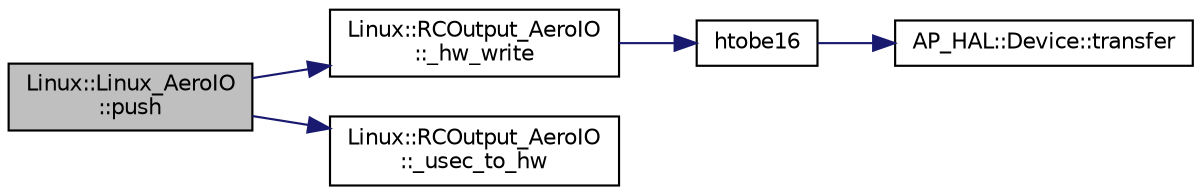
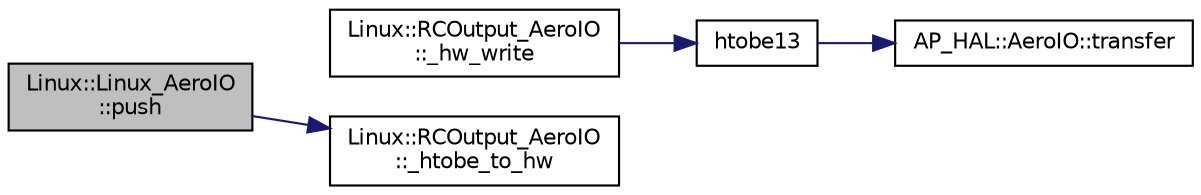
node "htobe16": label "htobe16" -> "htobe13"
node "AP_HAL::Device::transfer": label "AP_HAL::Device::transfer" -> "AP_HAL::AeroIO::transfer"
edge "Linux::Linux_AeroIO ::push" -> "Linux::RCOutput_AeroIO ::_hw_write": removed
node "Linux::RCOutput_AeroIO ::_usec_to_hw": label "Linux::RCOutput_AeroIO ::_usec_to_hw" -> "Linux::RCOutput_AeroIO ::_htobe_to_hw"
